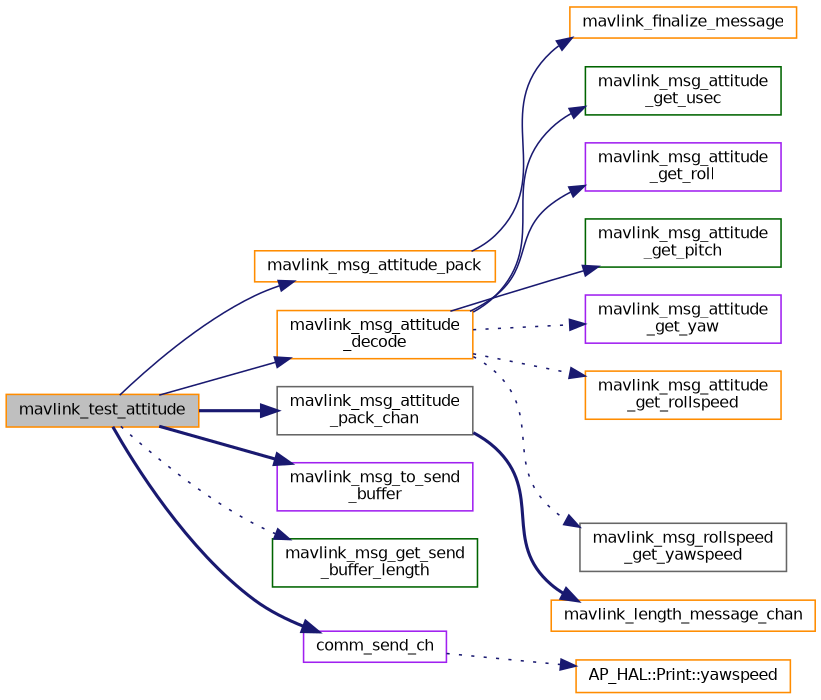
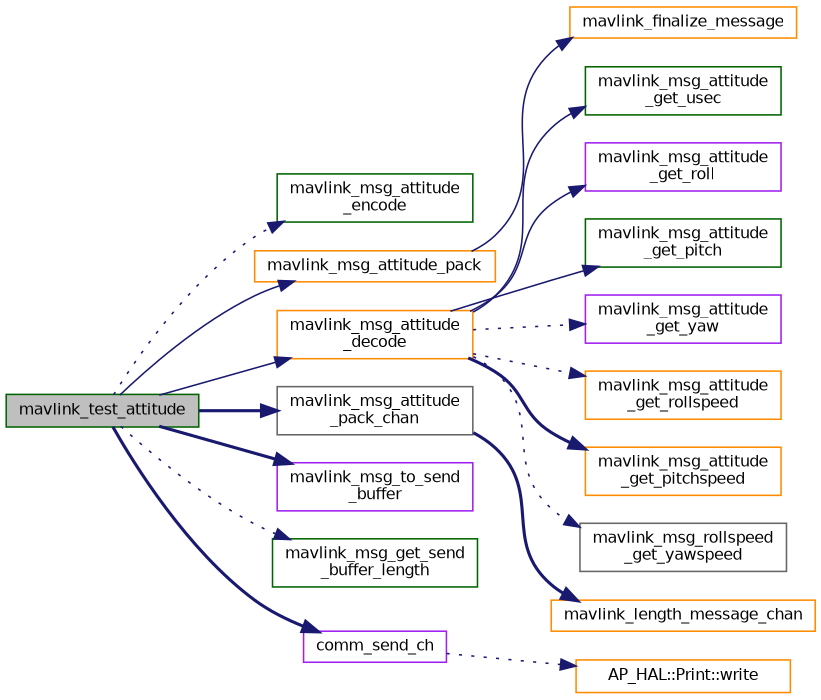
node "mavlink_msg_attitude _encode": added
node "mavlink_test_attitude": color darkorange -> darkgreen
node "mavlink_msg_attitude _get_pitchspeed": added
node "AP_HAL::Print::yawspeed": label "AP_HAL::Print::yawspeed" -> "AP_HAL::Print::write"
